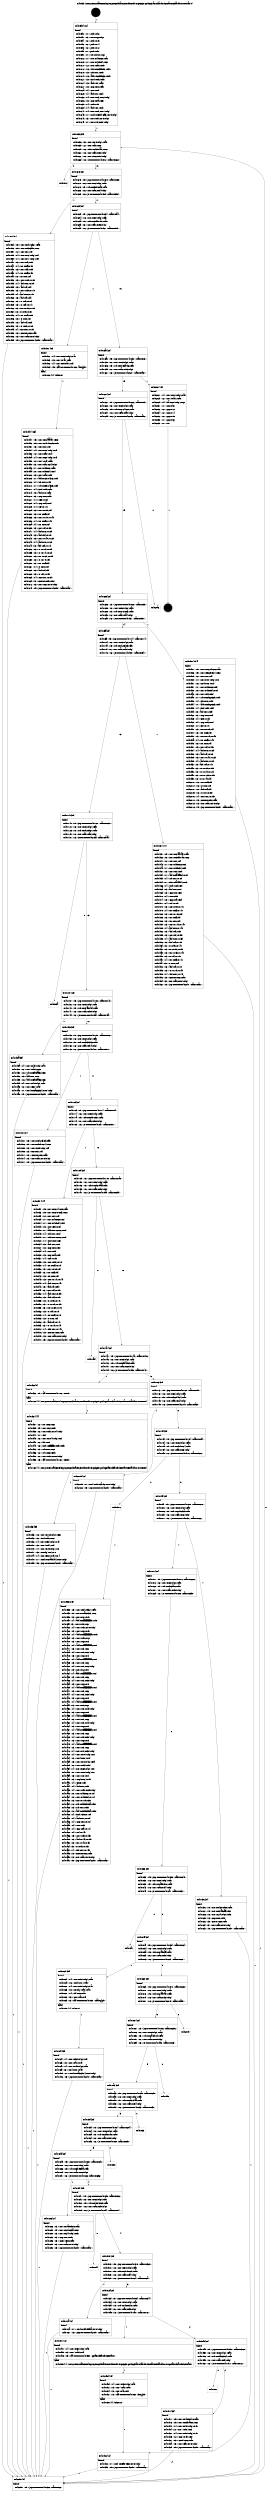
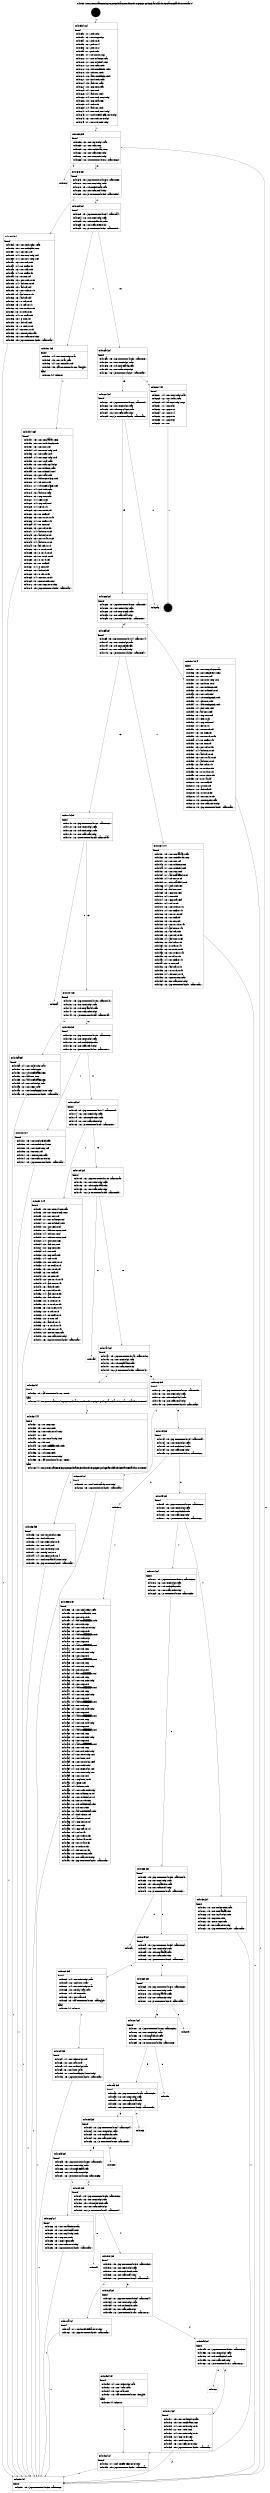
node "0x401db1 [12]": removed
